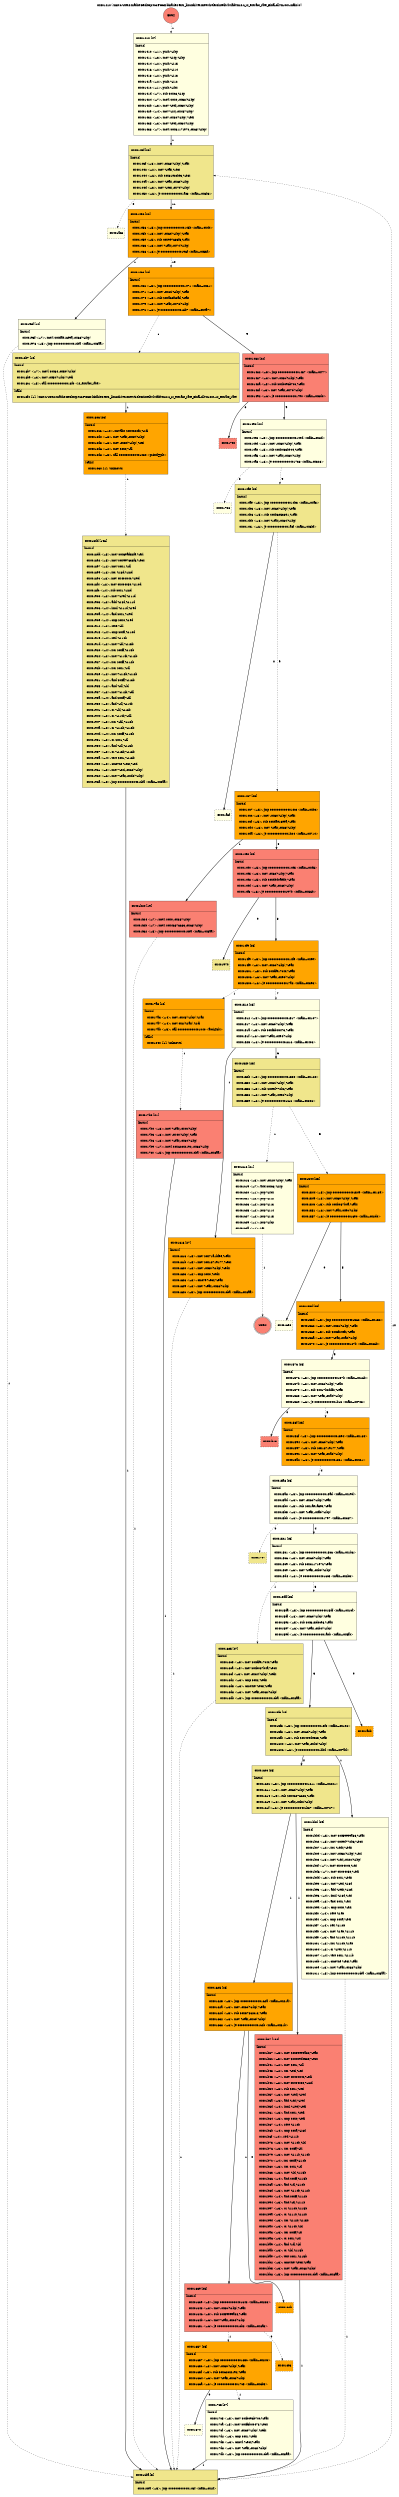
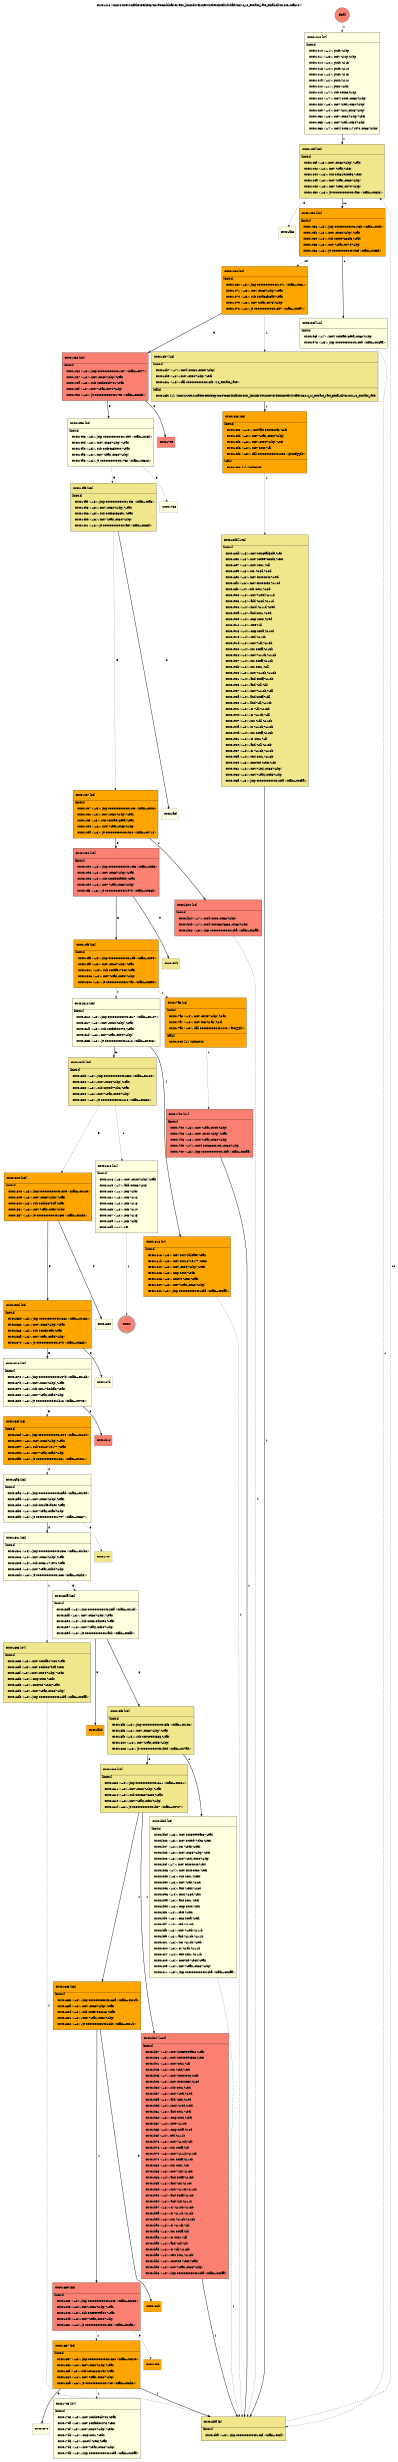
node "Entry": label "Entry" -> "Final"
node "0x401c7b": added
edge "0x4017c5 [27]" -> "0x401cba [5]": now "0x401657 [25]" -> "0x401cba [5]"
